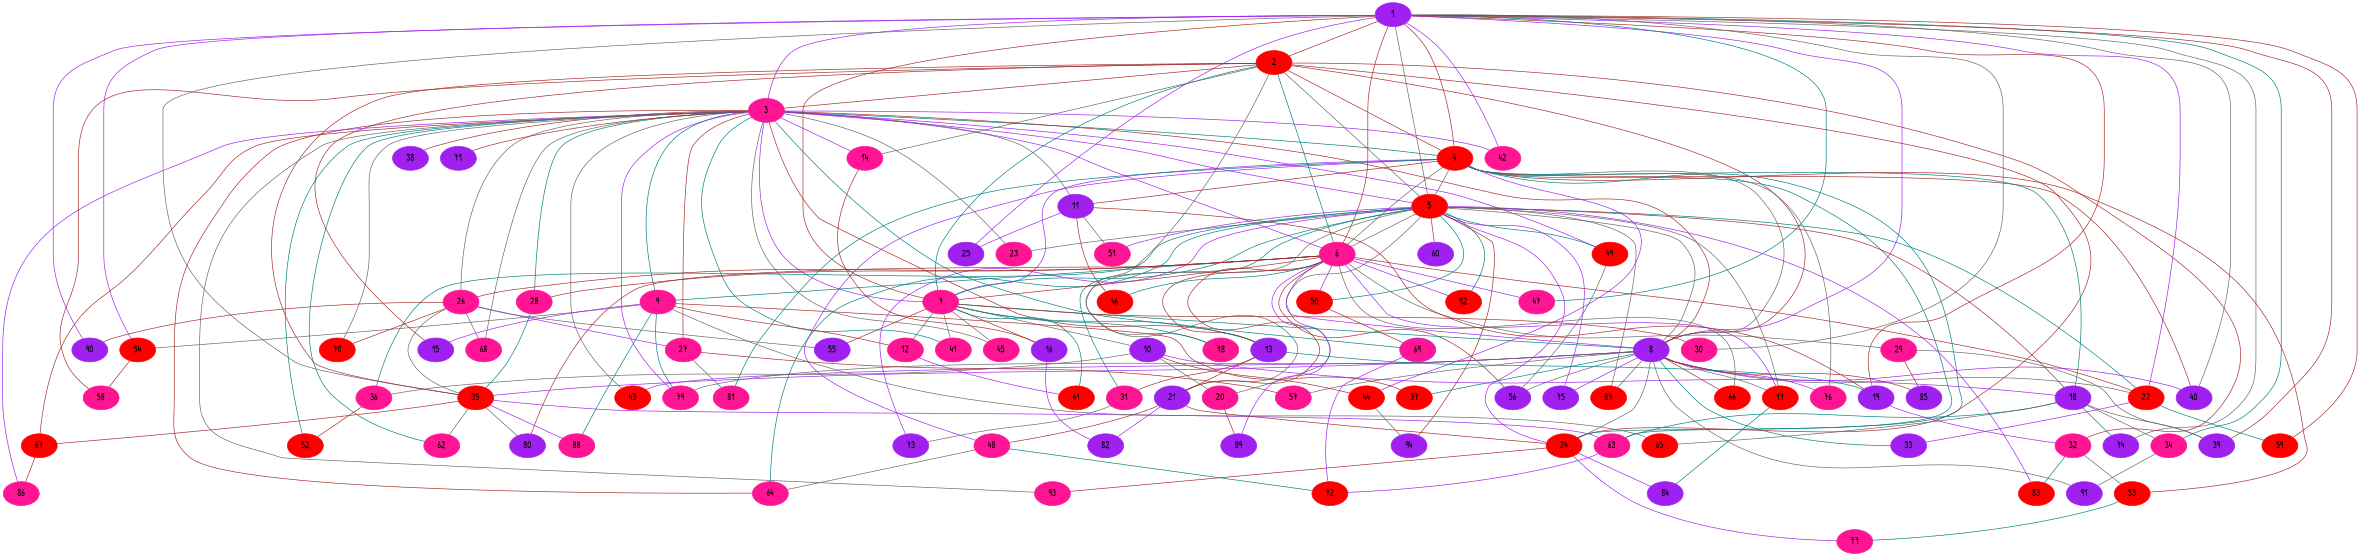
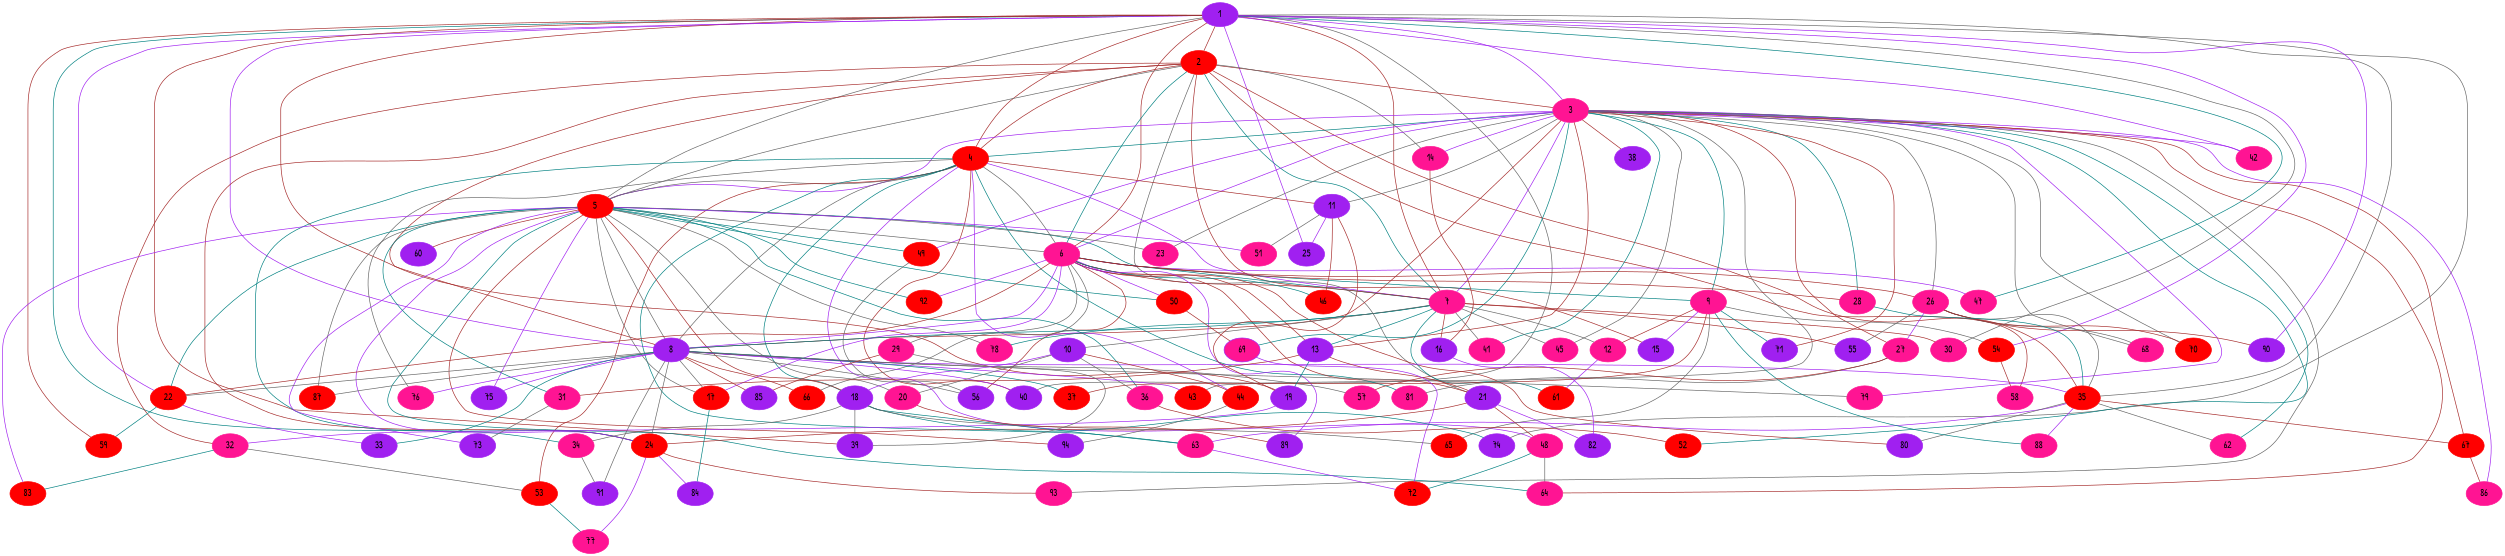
edge "9" -- "79": now "9" -- "71"
